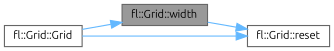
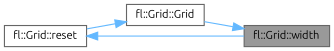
edge "fl::Grid::Grid" -> "fl::Grid::reset": reversed
